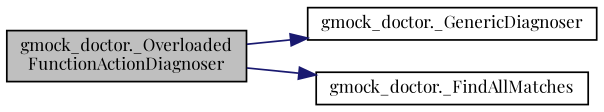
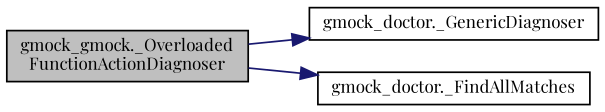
node "gmock_doctor._Overloaded FunctionActionDiagnoser": label "gmock_doctor._Overloaded FunctionActionDiagnoser" -> "gmock_gmock._Overloaded FunctionActionDiagnoser"
